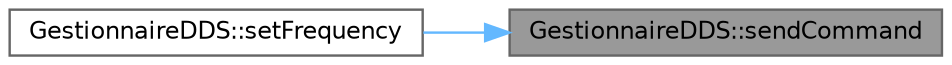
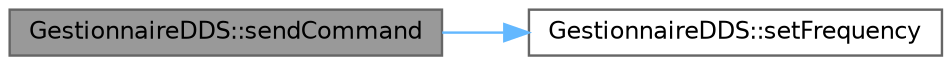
edge "GestionnaireDDS::setFrequency" -> "GestionnaireDDS::sendCommand": reversed
